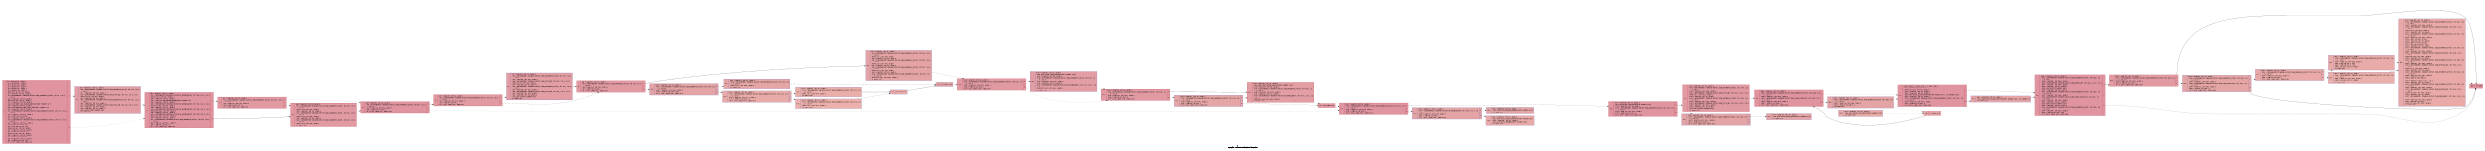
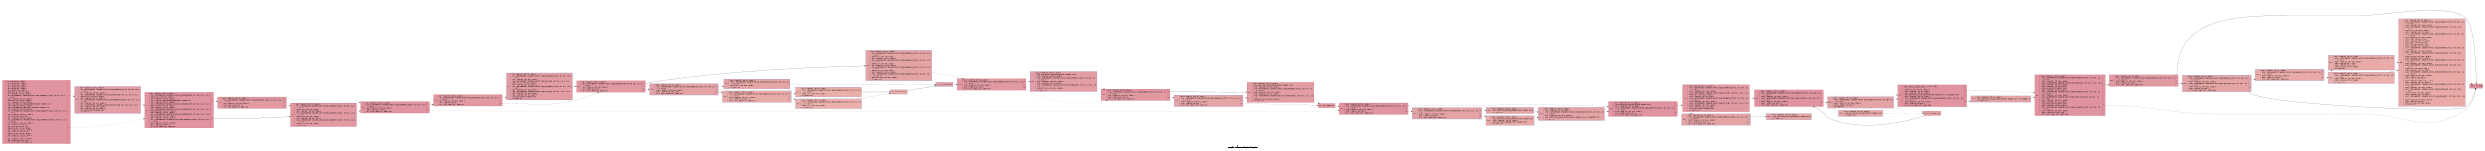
node "167:": added
